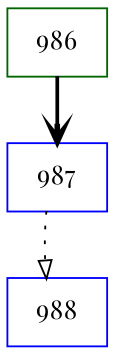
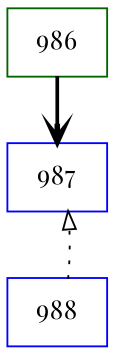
edge "987" -> "988": reversed
